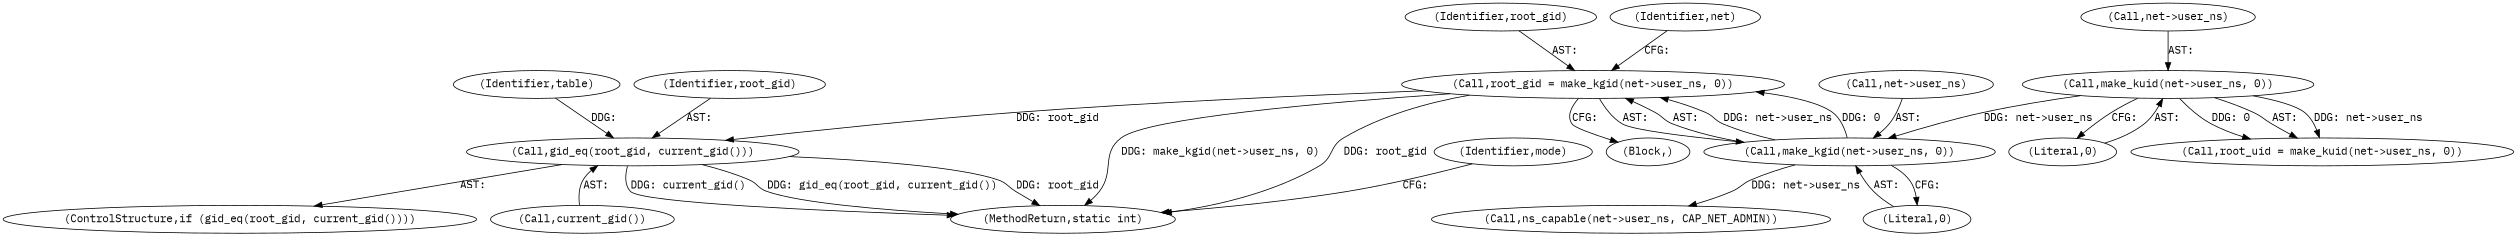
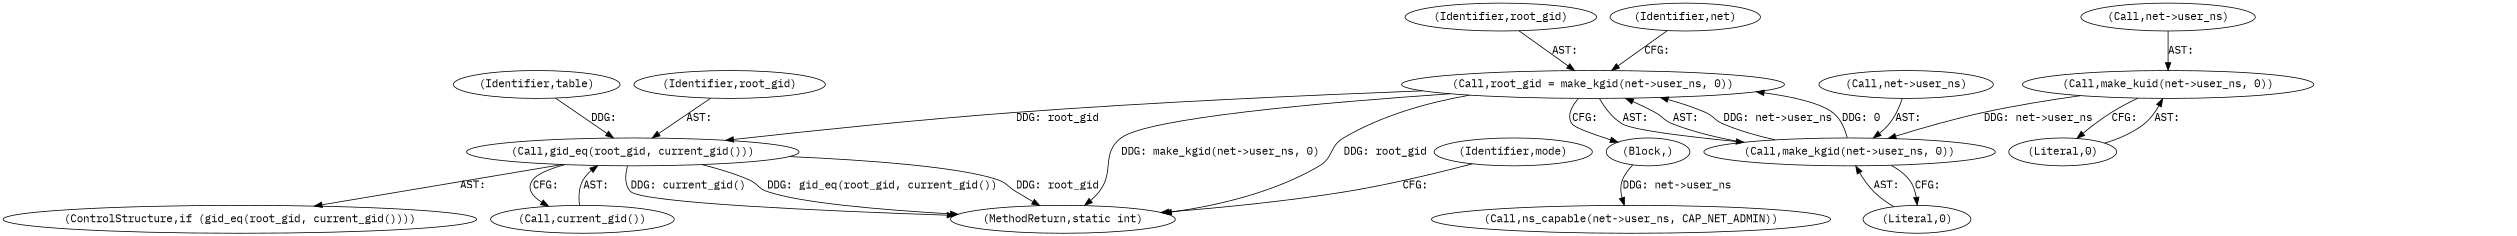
node "(Call,root_uid = make_kuid(net->user_ns, 0))": removed
edge "(Call,gid_eq(root_gid, current_gid()))" -> "(Call,current_gid())": added, label "CFG:"
edge "(Call,make_kgid(net->user_ns, 0))" -> "(Call,ns_capable(net->user_ns, CAP_NET_ADMIN))": now "(Block,)" -> "(Call,ns_capable(net->user_ns, CAP_NET_ADMIN))"
